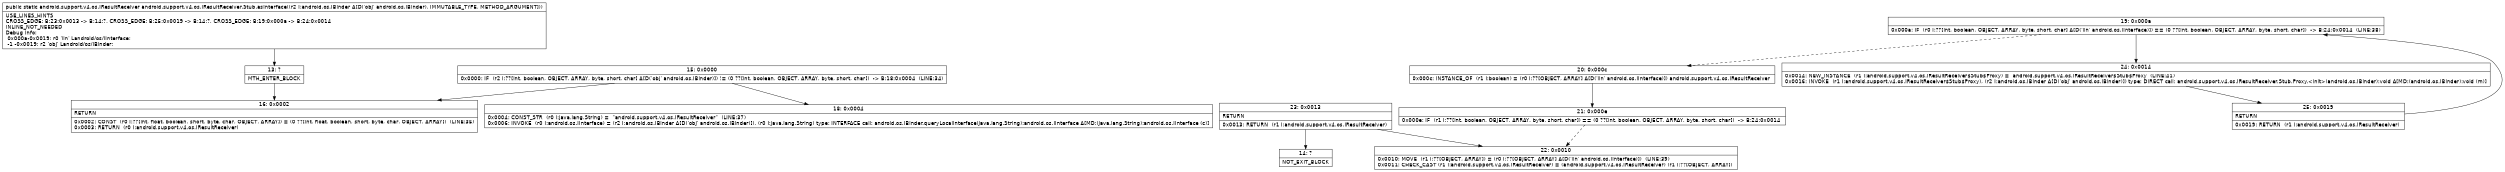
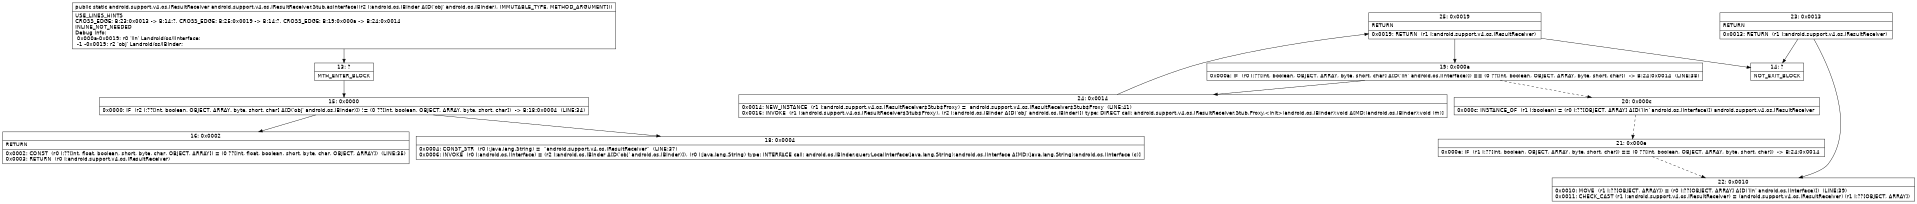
edge "25: 0x0019" -> "14: ?": added
edge "13: ?" -> "16: 0x0002": now "13: ?" -> "15: 0x0000"
edge "20: 0x000c" -> "21: 0x000e": style solid -> dashed
